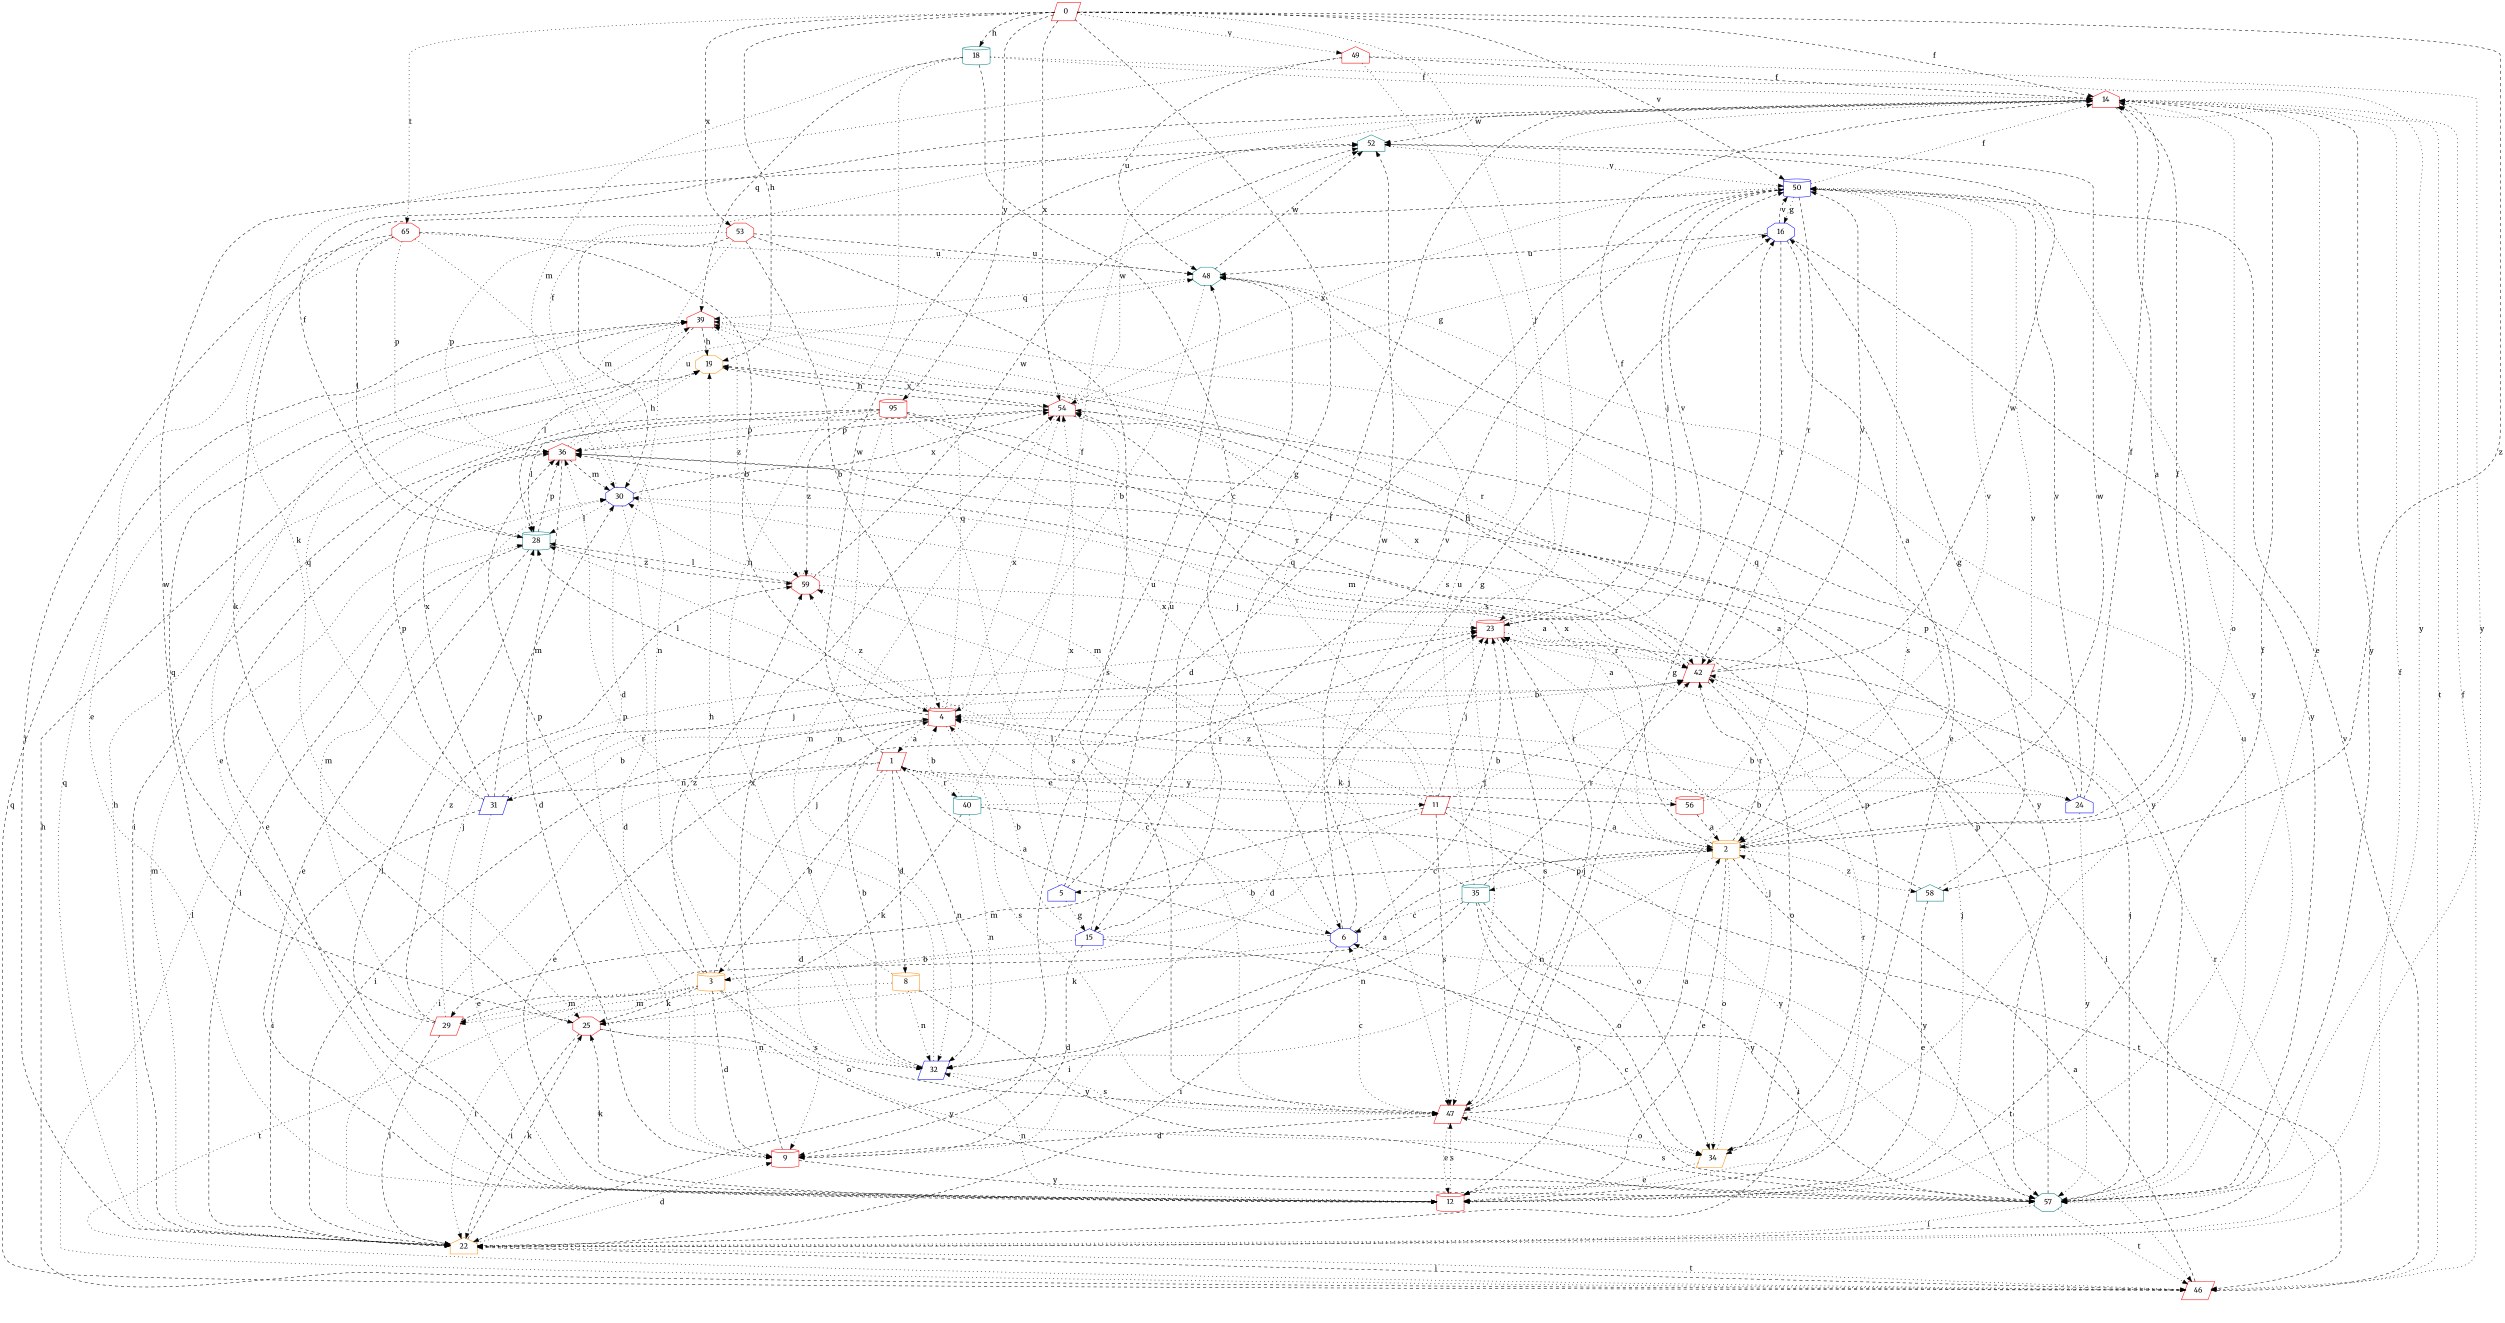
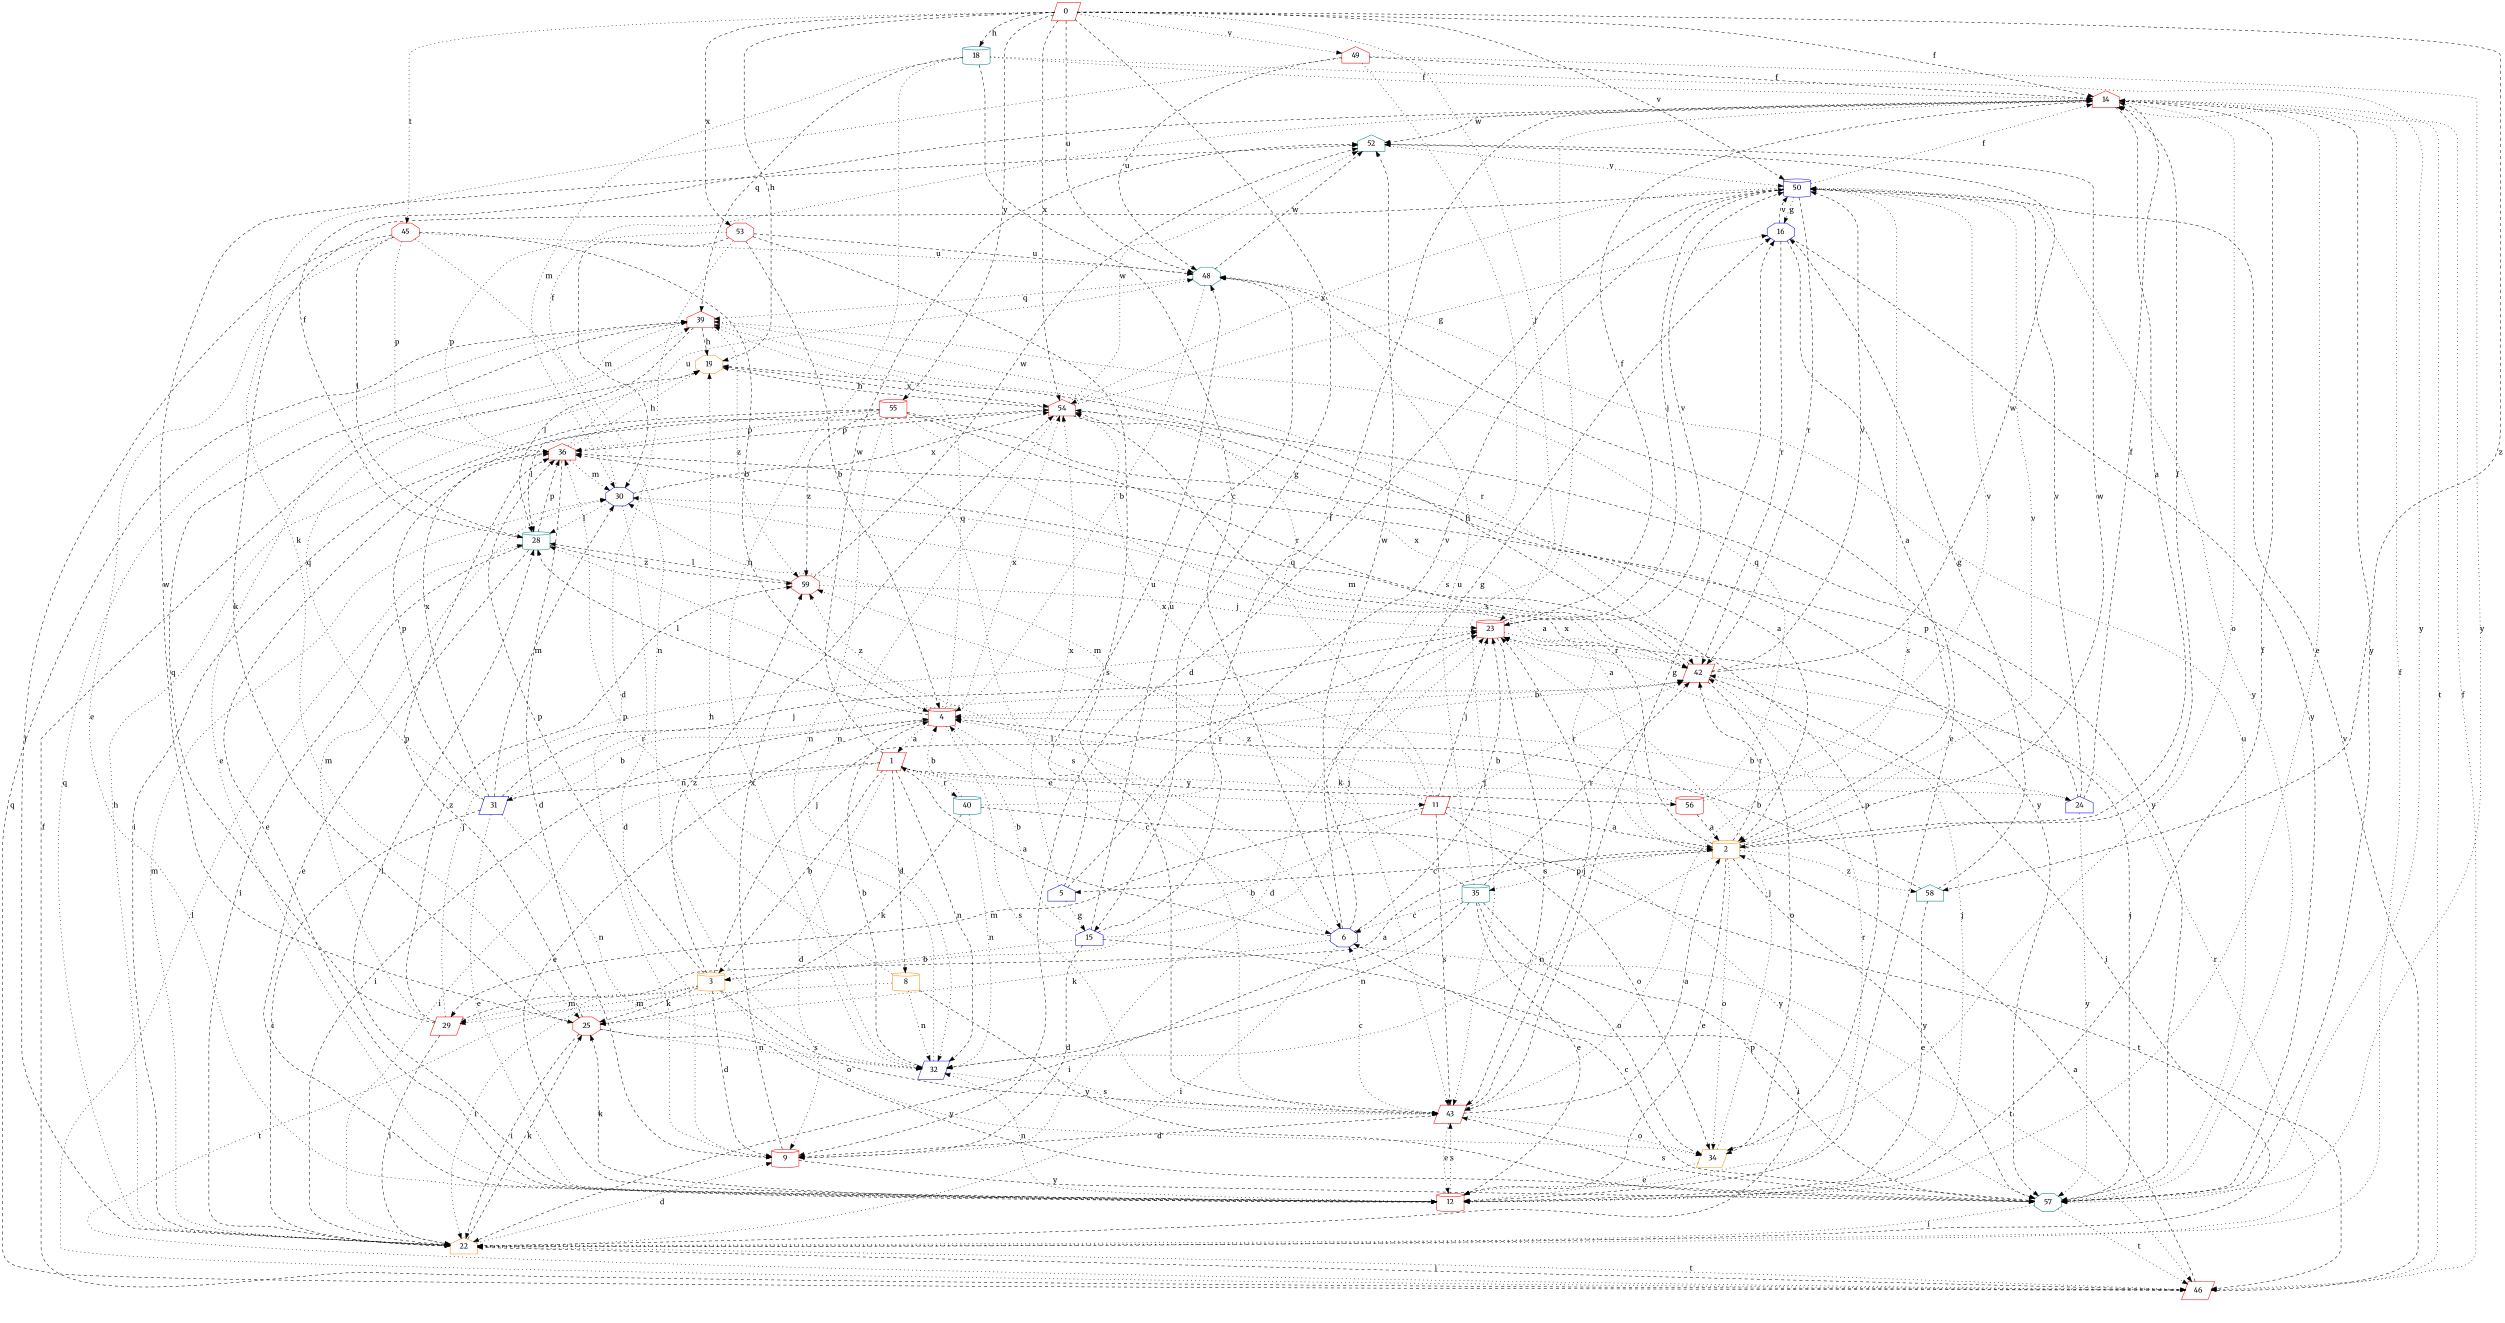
edge "40" -> "14": removed, label "f"
node "65": label "65" -> "45"
edge "16" -> "48": now "0" -> "48"
node "95": label "95" -> "55"
edge "36" -> "30": style dashed -> dotted
edge "57" -> "36": now "25" -> "36"
edge "46" -> "19": label "h" -> "f"
edge "31" -> "32": added, label "n"
edge "35" -> "57": label "y" -> "p"
node "47": label "47" -> "43"
edge "6" -> "22": style dashed -> dotted
